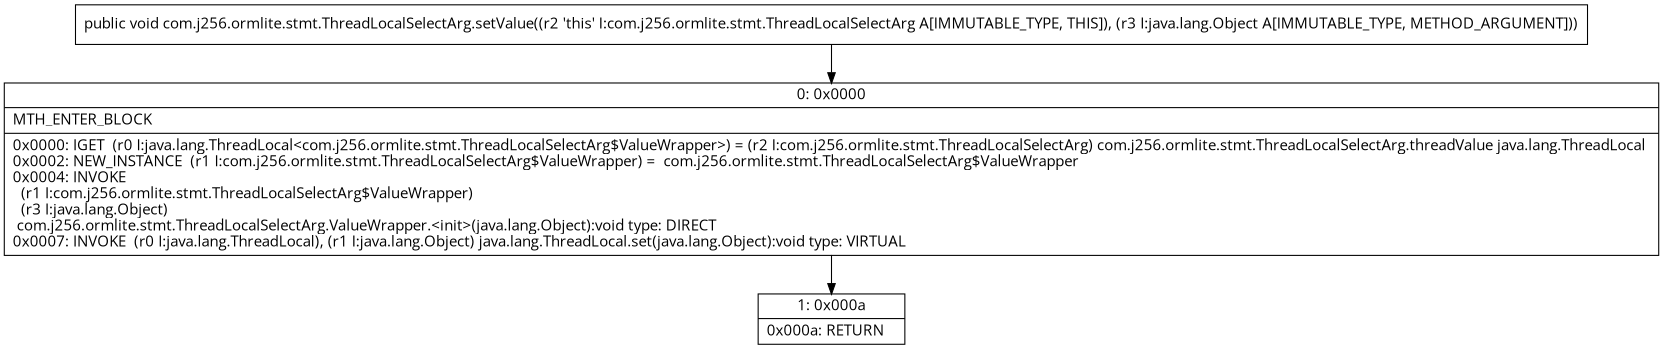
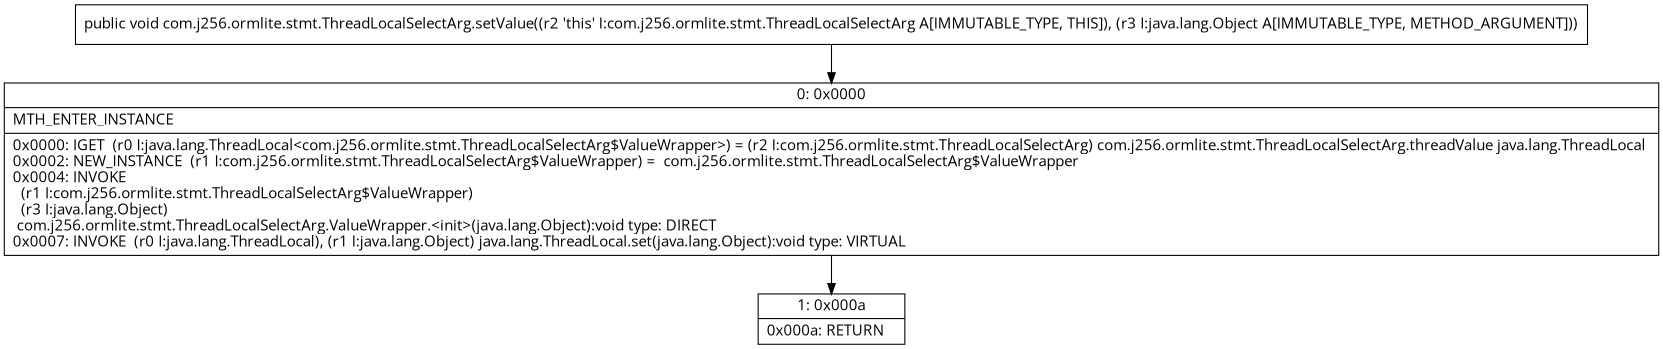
node "0: 0x0000": text "MTH_ENTER_BLOCK" -> "MTH_ENTER_INSTANCE"
